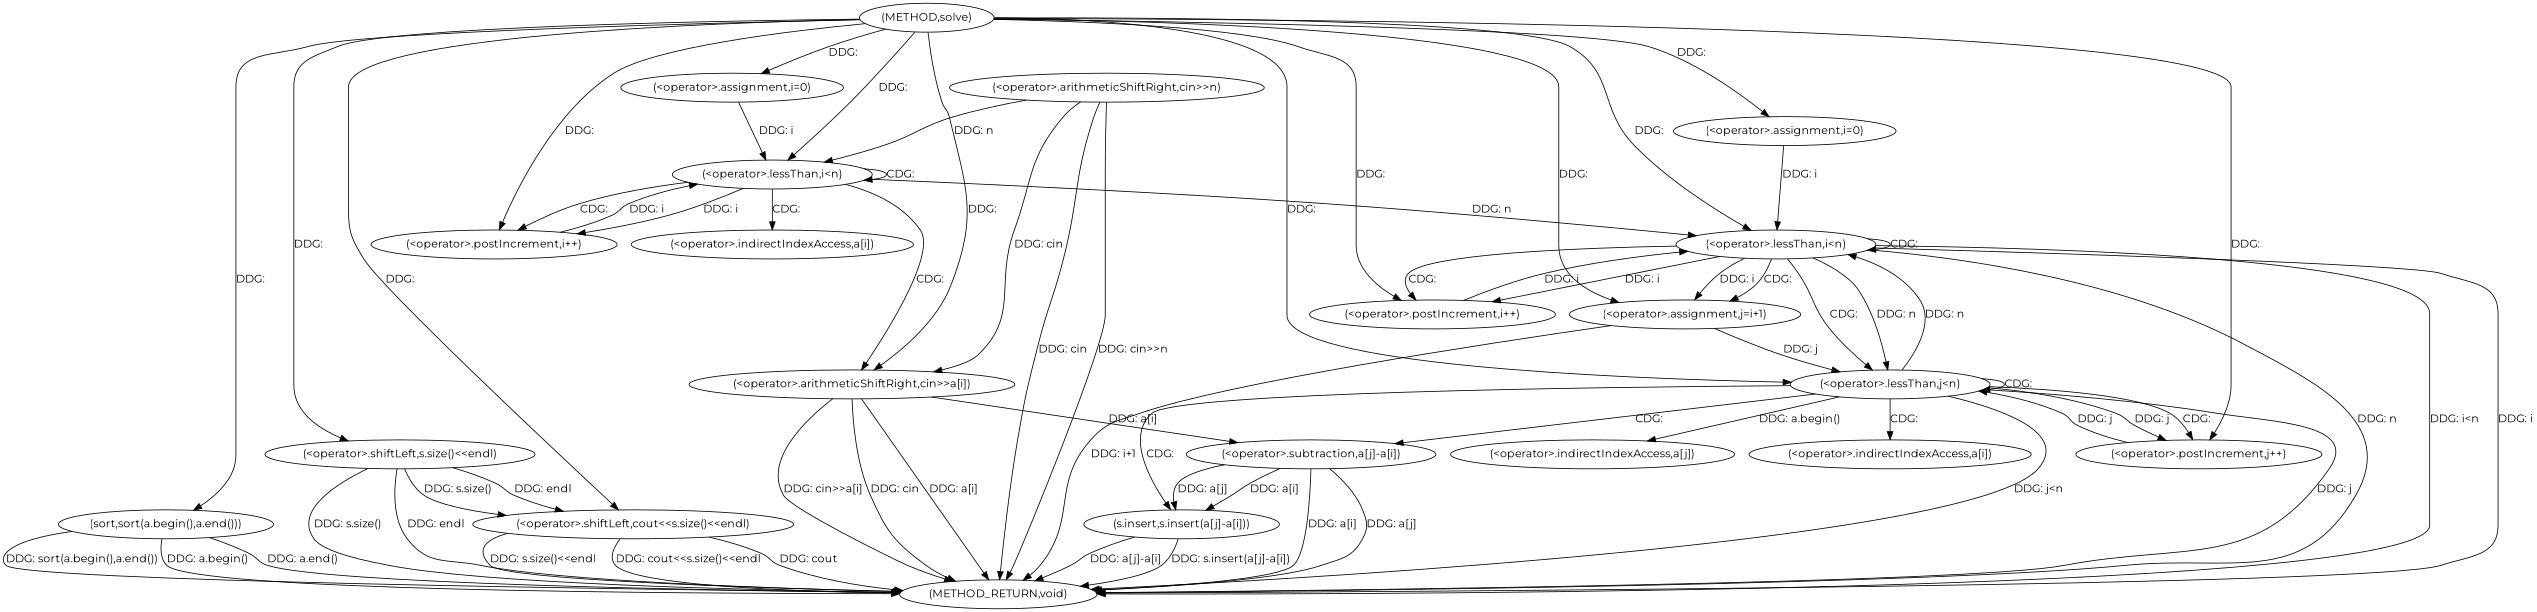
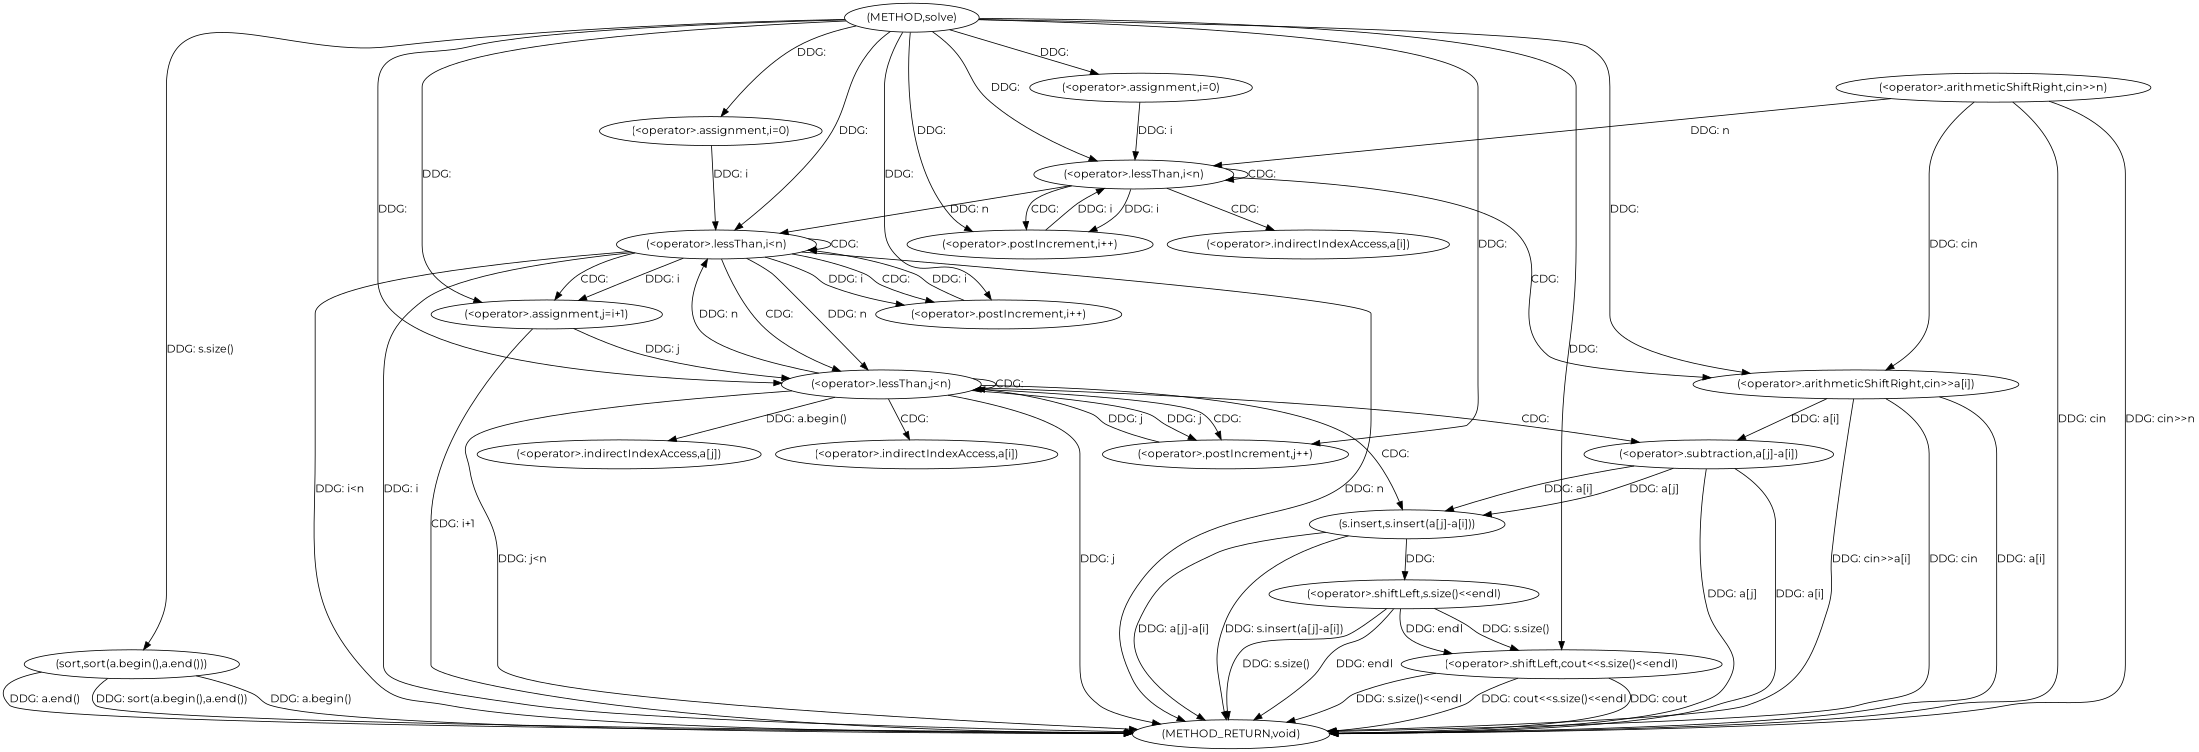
edge "(METHOD,solve)" -> "(<operator>.shiftLeft,s.size()<<endl)": now "(s.insert,s.insert(a[j]-a[i]))" -> "(<operator>.shiftLeft,s.size()<<endl)"
edge "(METHOD,solve)" -> "(sort,sort(a.begin(),a.end()))": label "DDG: " -> "DDG: s.size()"
edge "(<operator>.assignment,j=i+1)" -> "(METHOD_RETURN,void)": label "DDG: i+1" -> "CDG: i+1"
